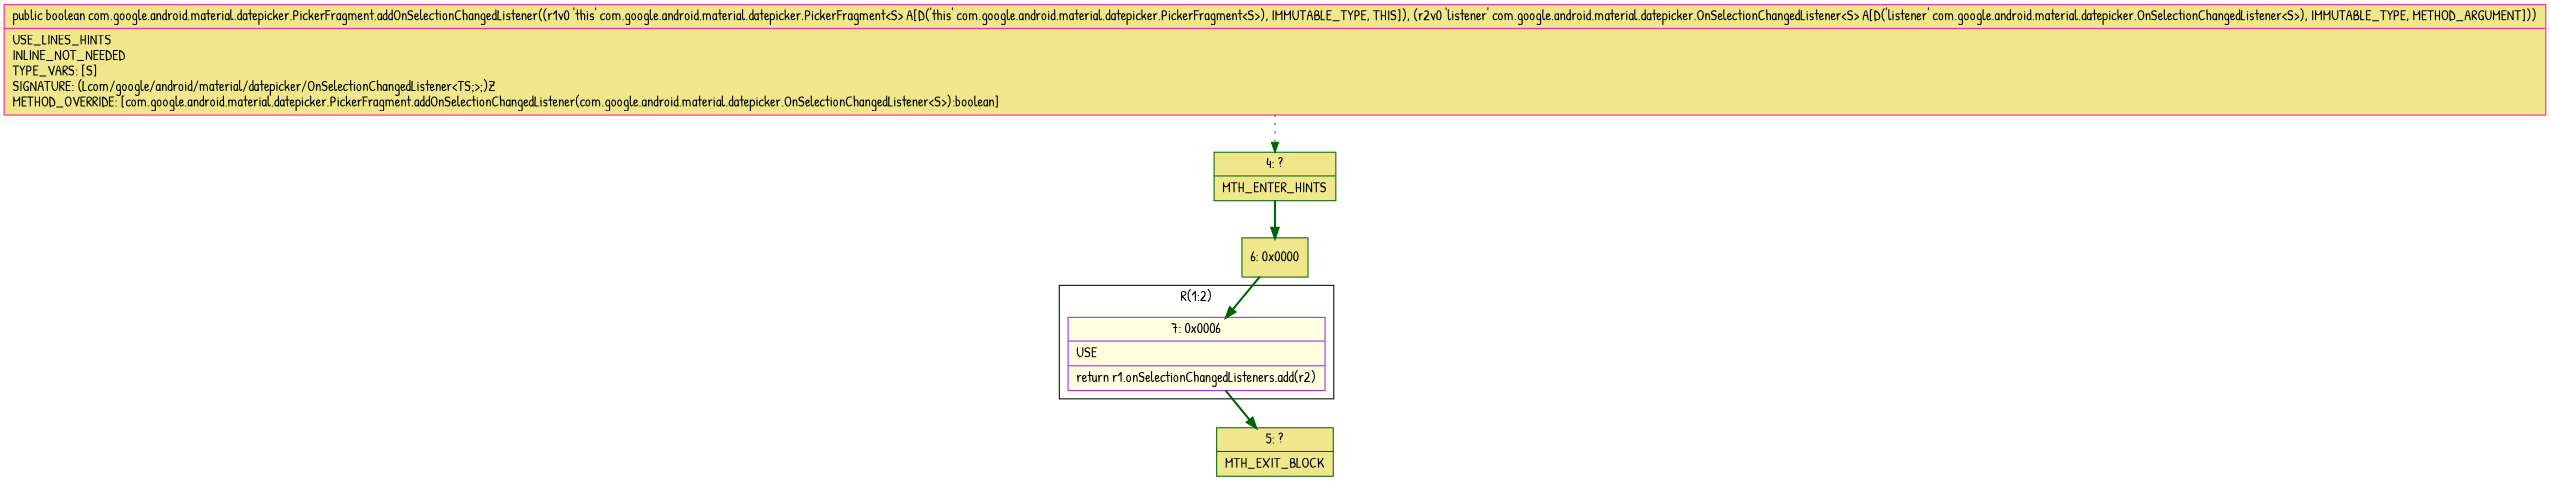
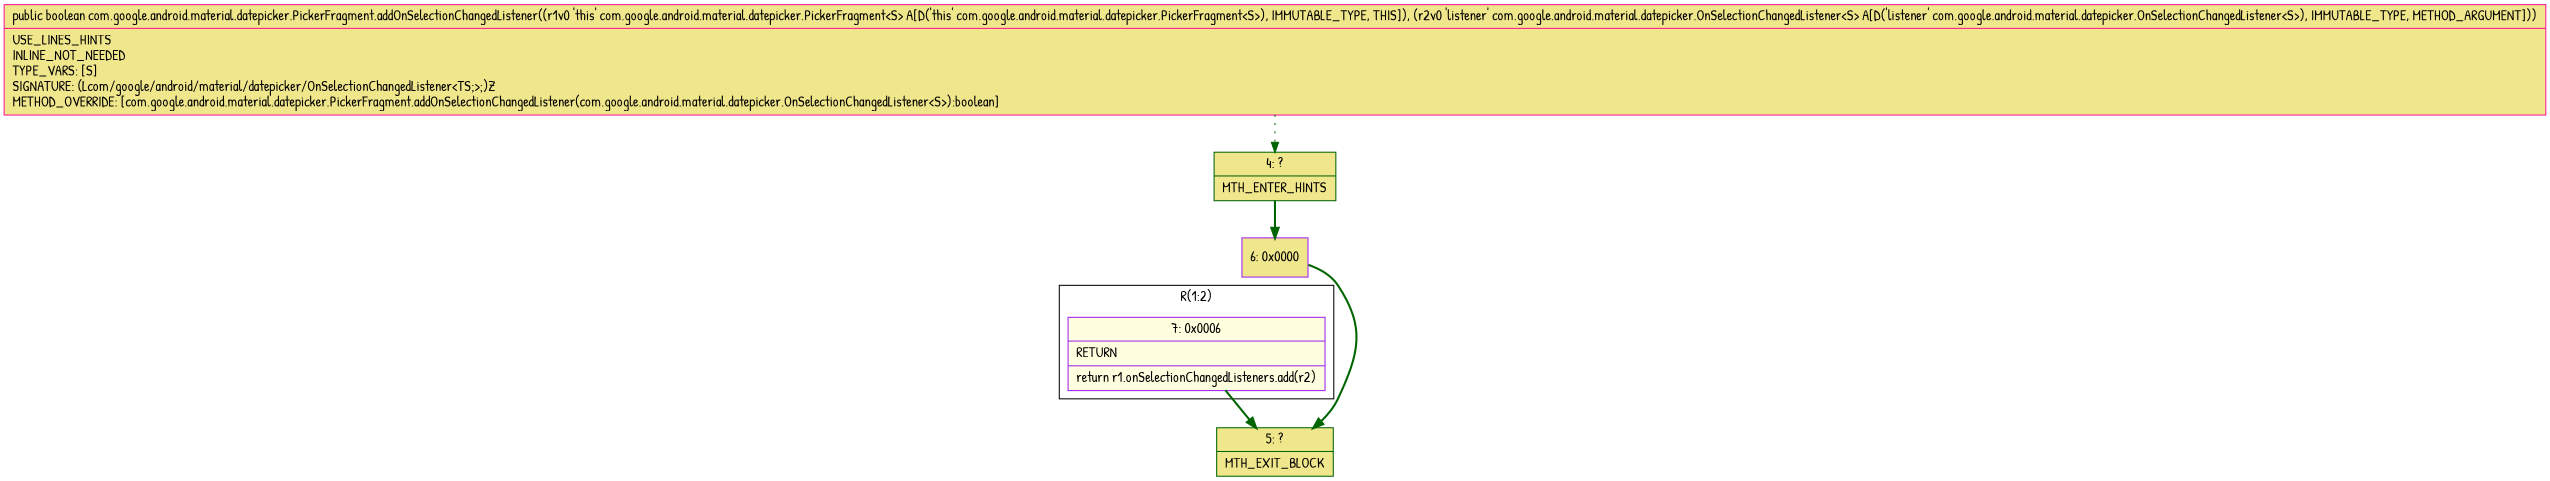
node "6: 0x0000": color darkgreen -> purple
edge "6: 0x0000" -> "7: 0x0006": now "6: 0x0000" -> "5: ?"
node "7: 0x0006": text "USE" -> "RETURN"
